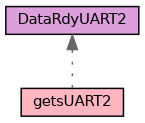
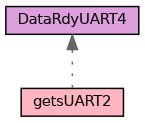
node "DataRdyUART2": label "DataRdyUART2" -> "DataRdyUART4"
